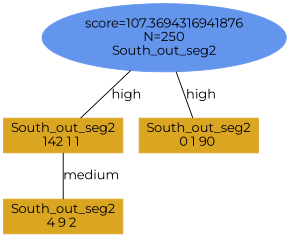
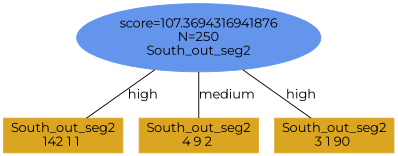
node "South_out_seg2 0 1 90": label "South_out_seg2 0 1 90" -> "South_out_seg2 3 1 90"
edge "South_out_seg2 142 1 1" -- "South_out_seg2 4 9 2": now "score=107.3694316941876 N=250 South_out_seg2" -- "South_out_seg2 4 9 2"
